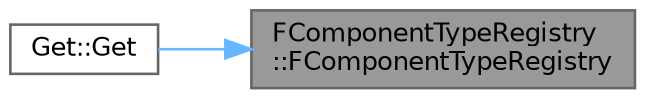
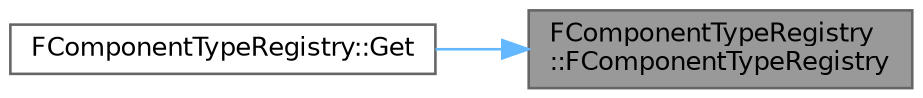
node "Get::Get": label "Get::Get" -> "FComponentTypeRegistry::Get"
